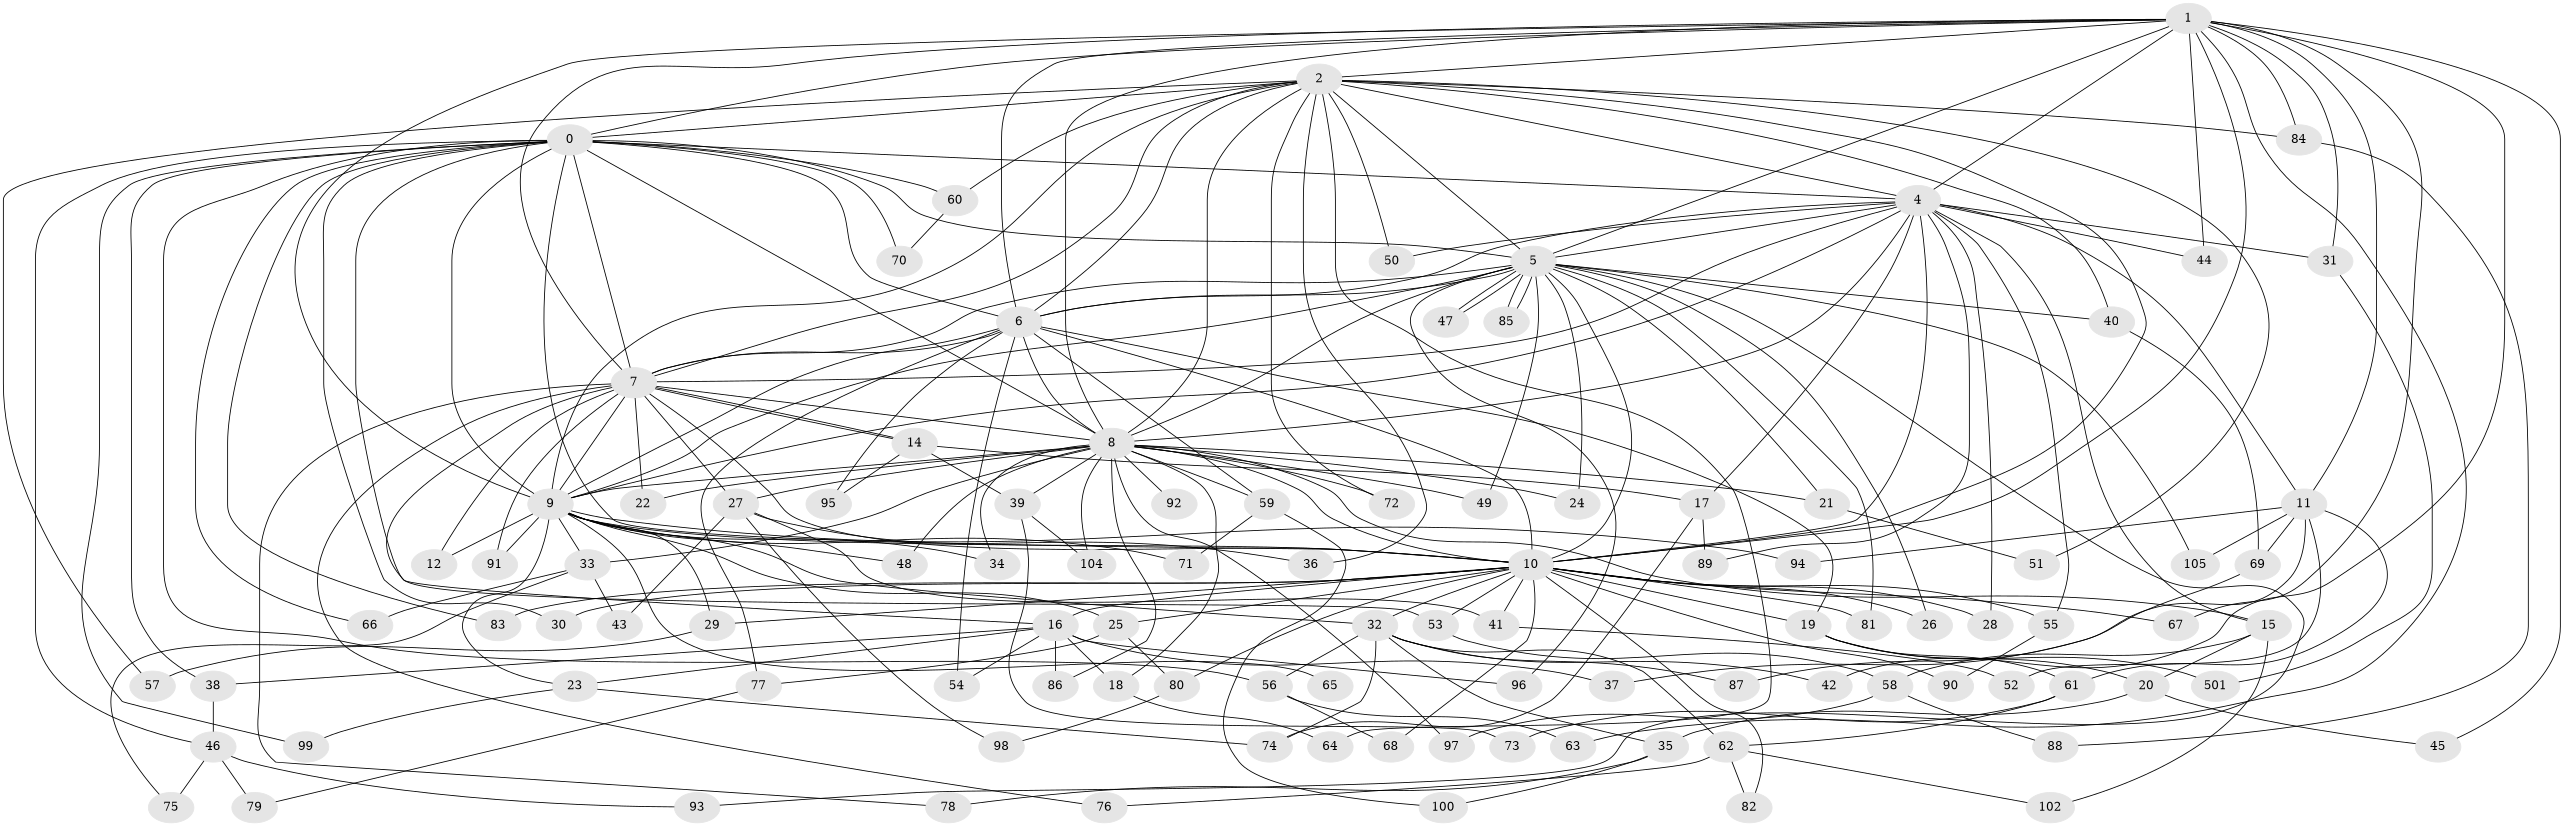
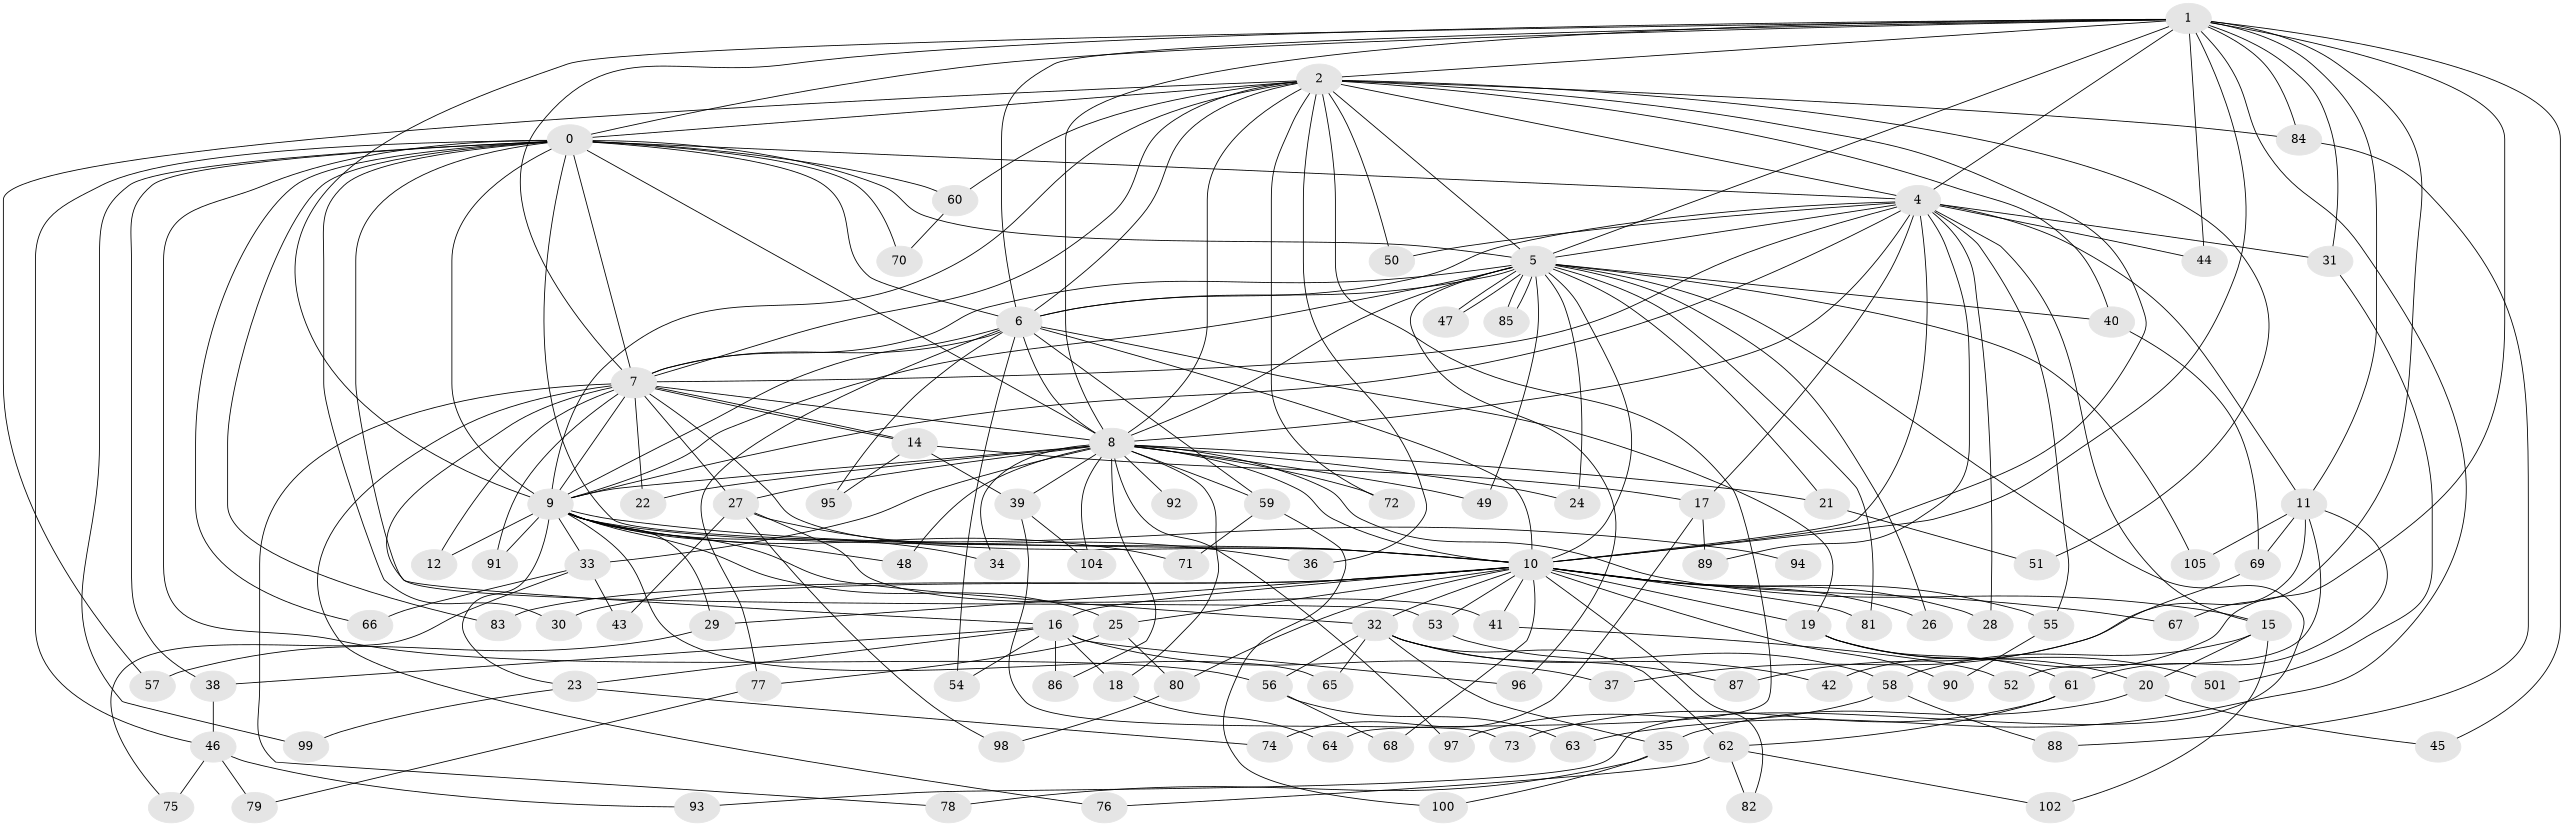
edge "11" -- "94": removed
edge "32" -- "74": now "32" -- "65"
